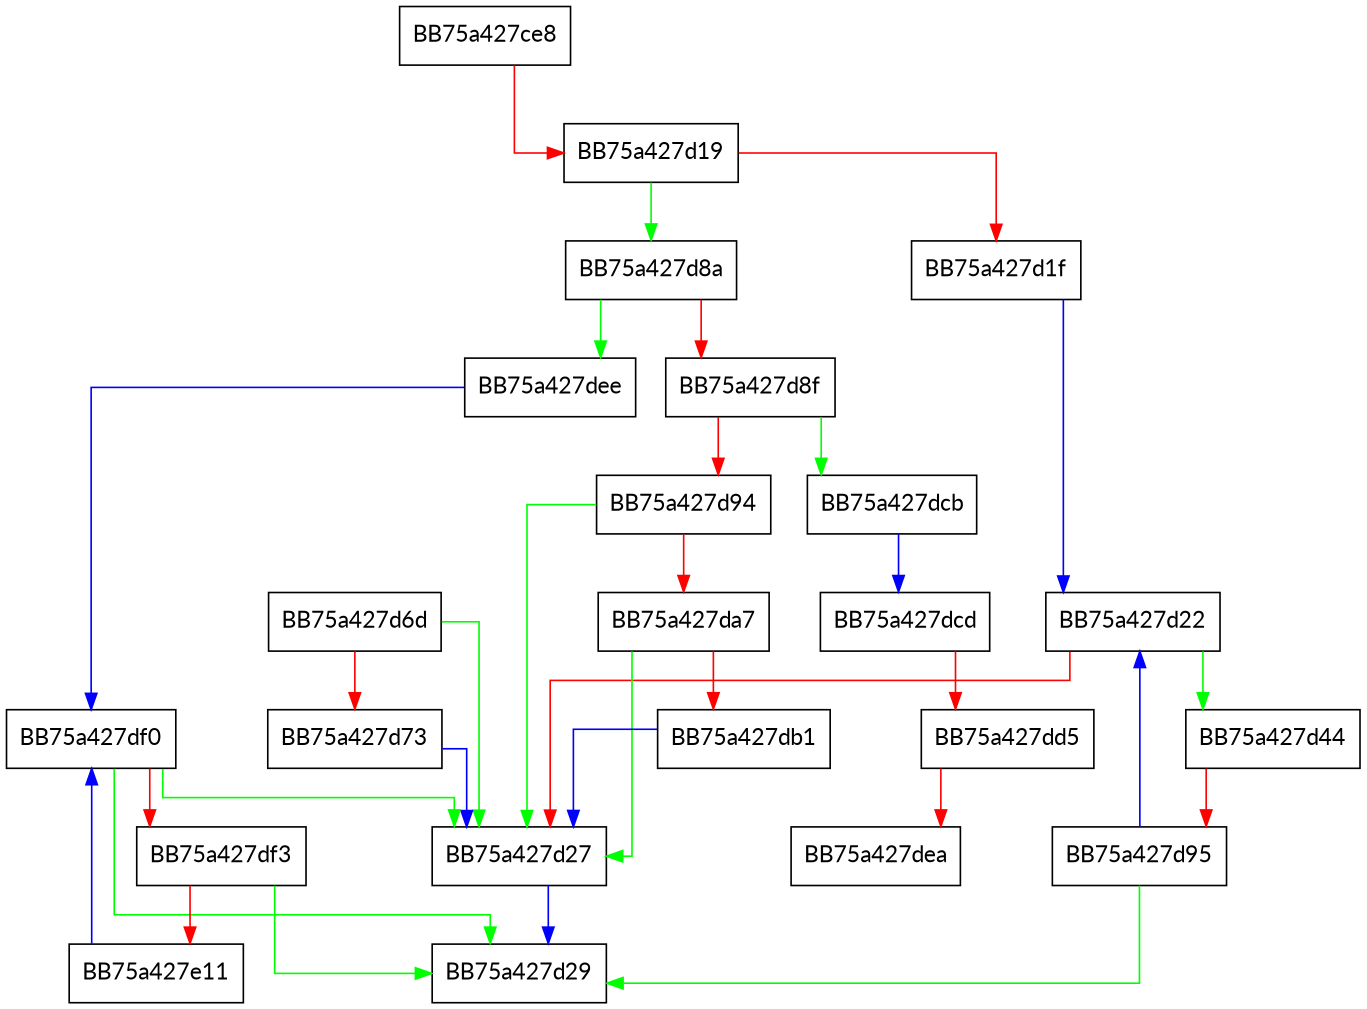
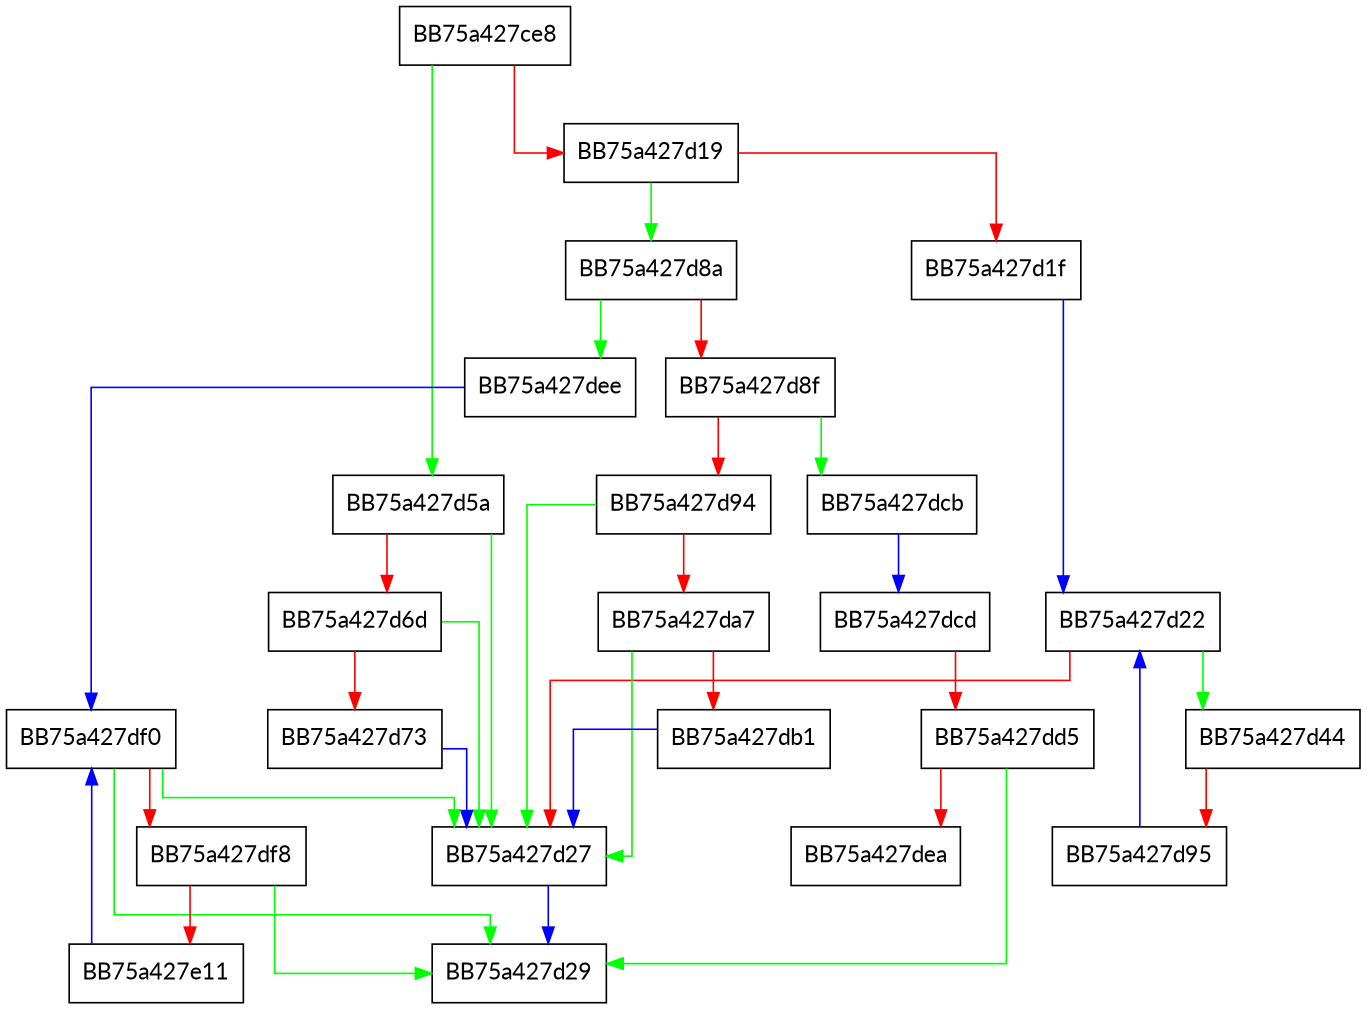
node "BB75a427d5a": added
node "BB75a427df3": label "BB75a427df3" -> "BB75a427df8"
edge "BB75a427d95" -> "BB75a427d29": now "BB75a427dd5" -> "BB75a427d29"
